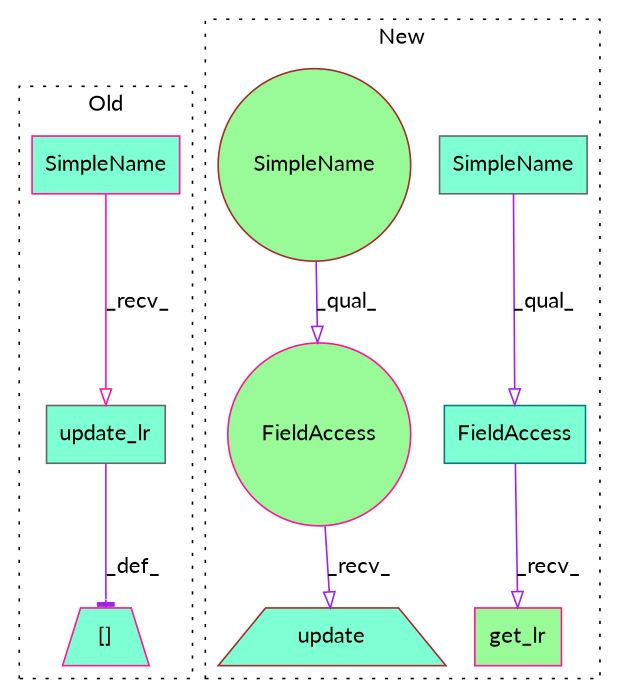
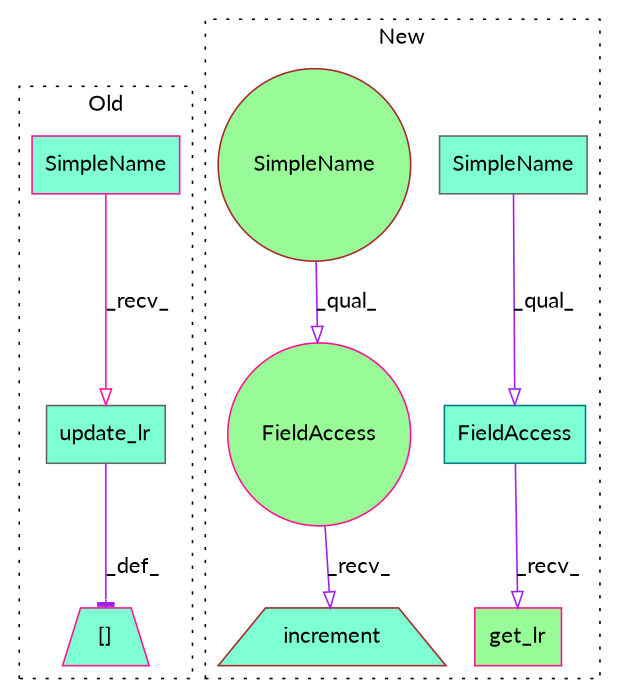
node "update": label "update" -> "increment"
